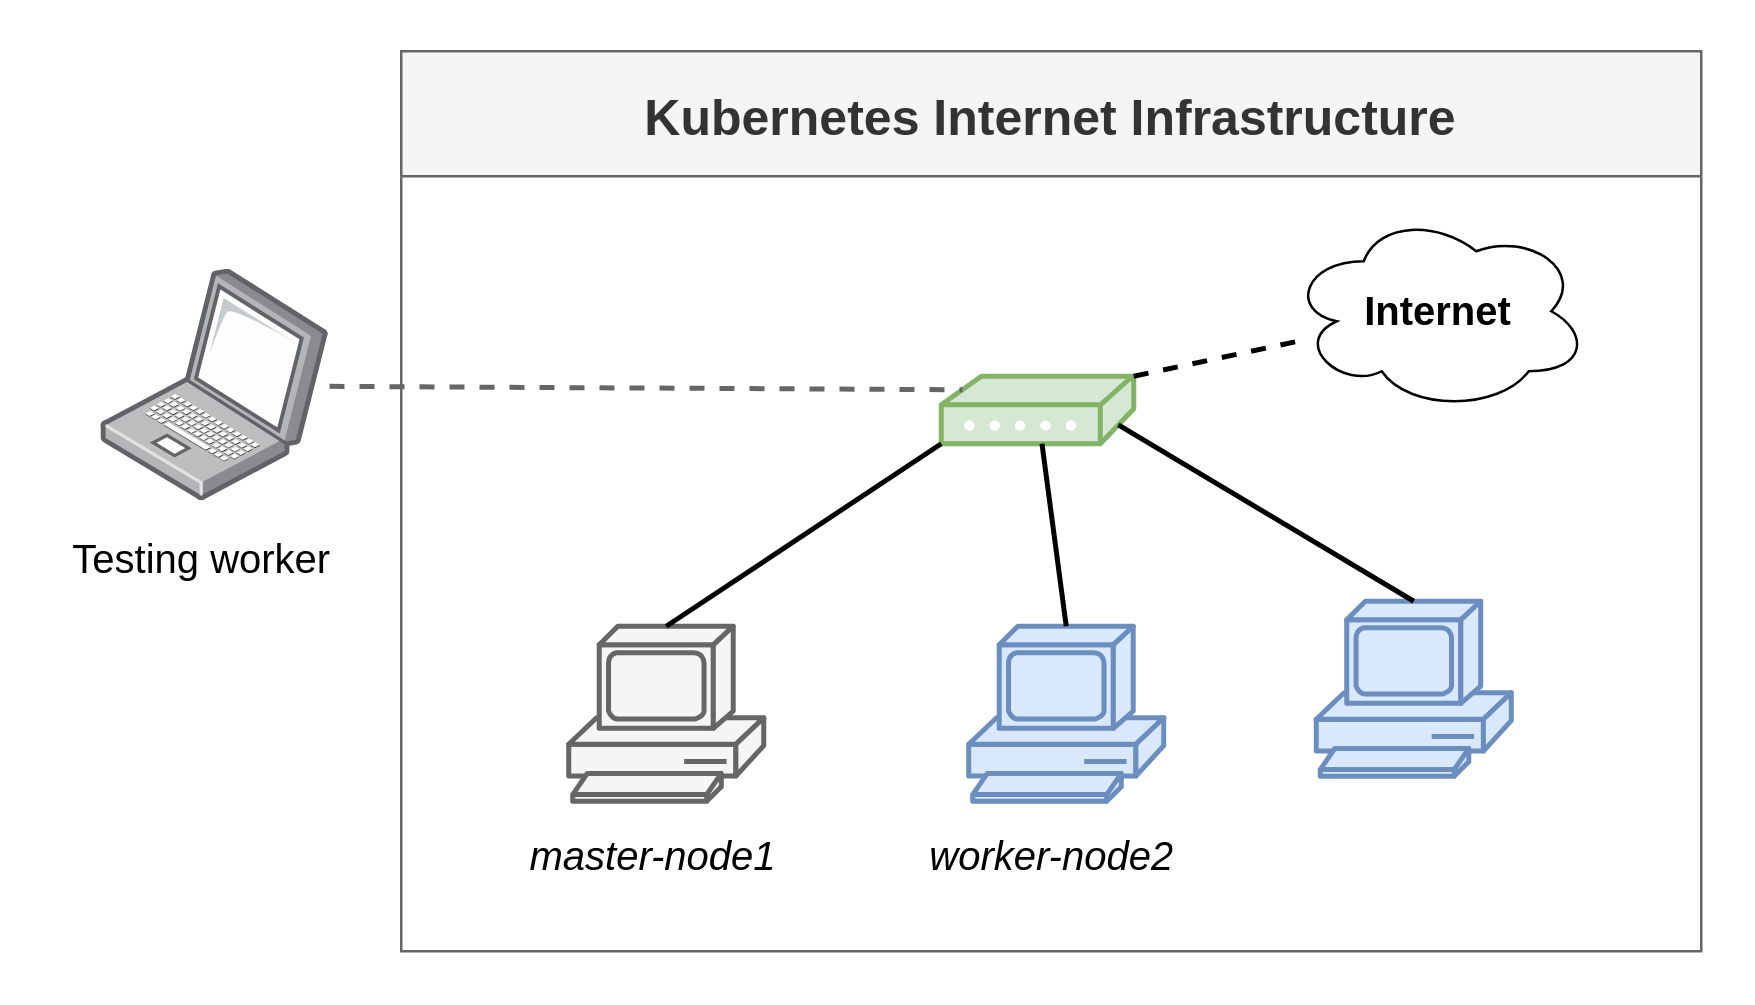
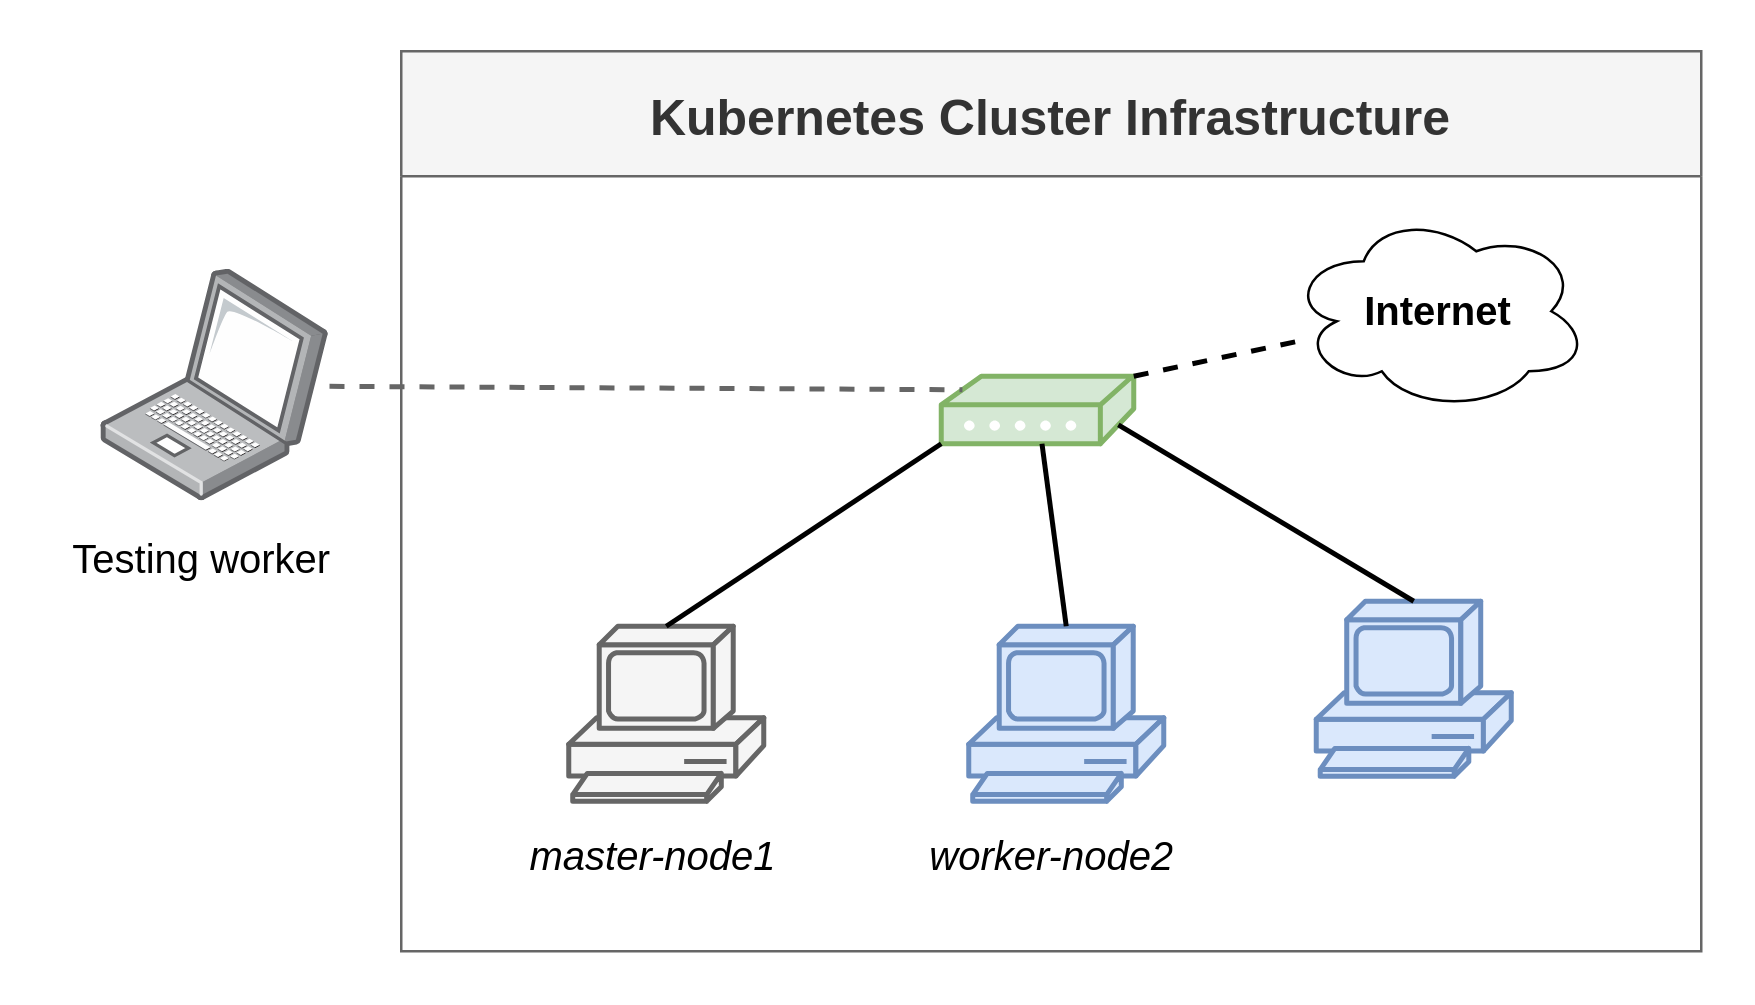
node "Kubernetes Internet Infrastructure": label "Kubernetes Internet Infrastructure" -> "Kubernetes Cluster Infrastructure"
